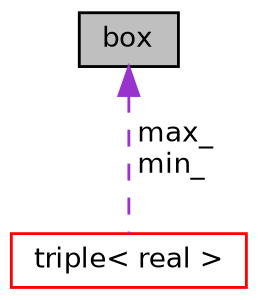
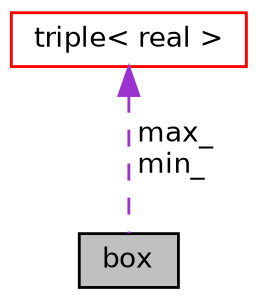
edge "triple< real >" -> "box": reversed
